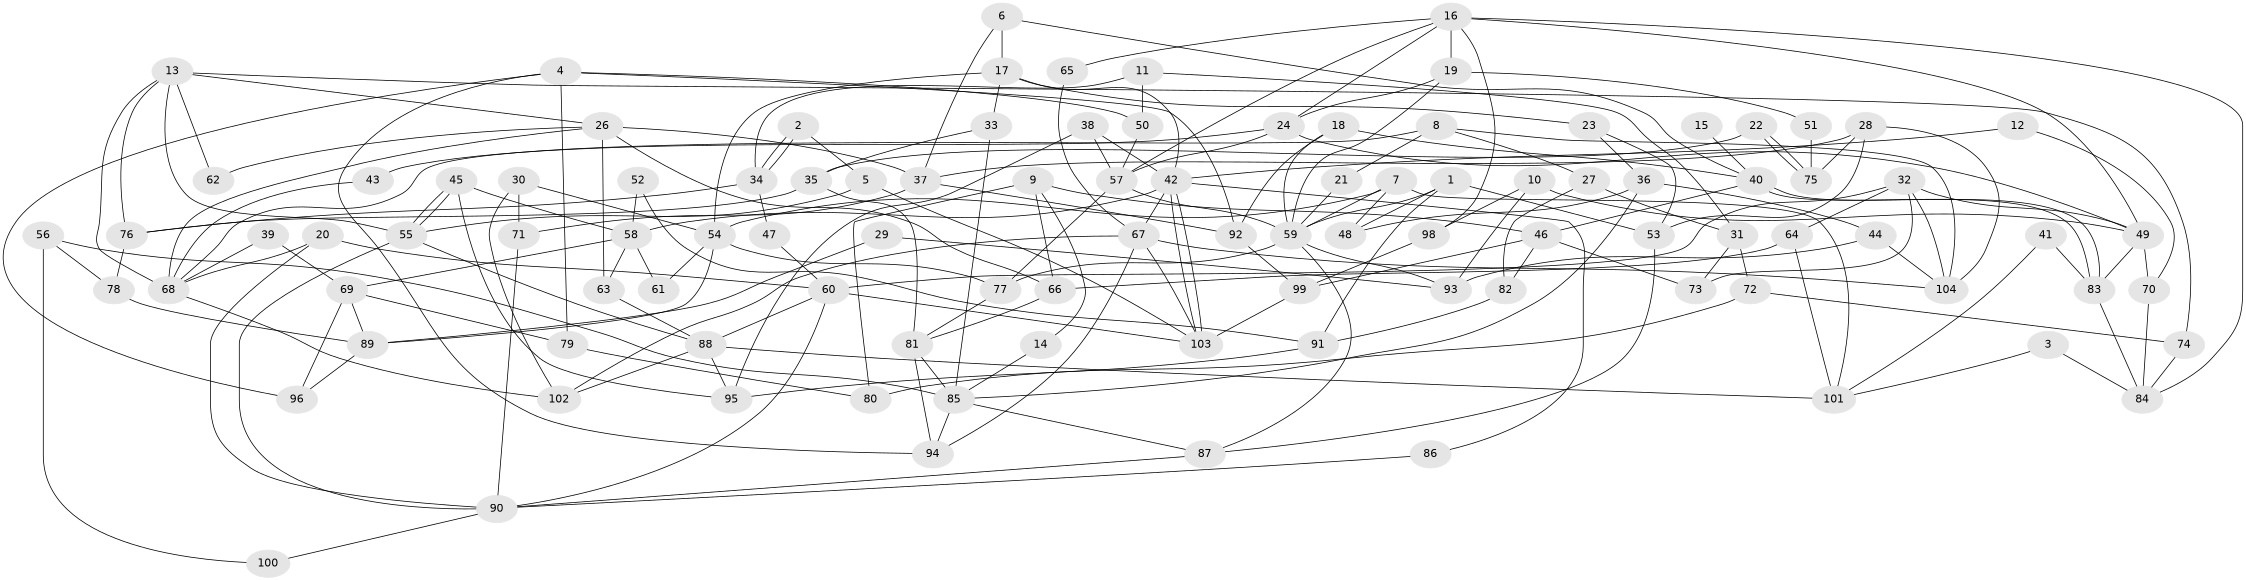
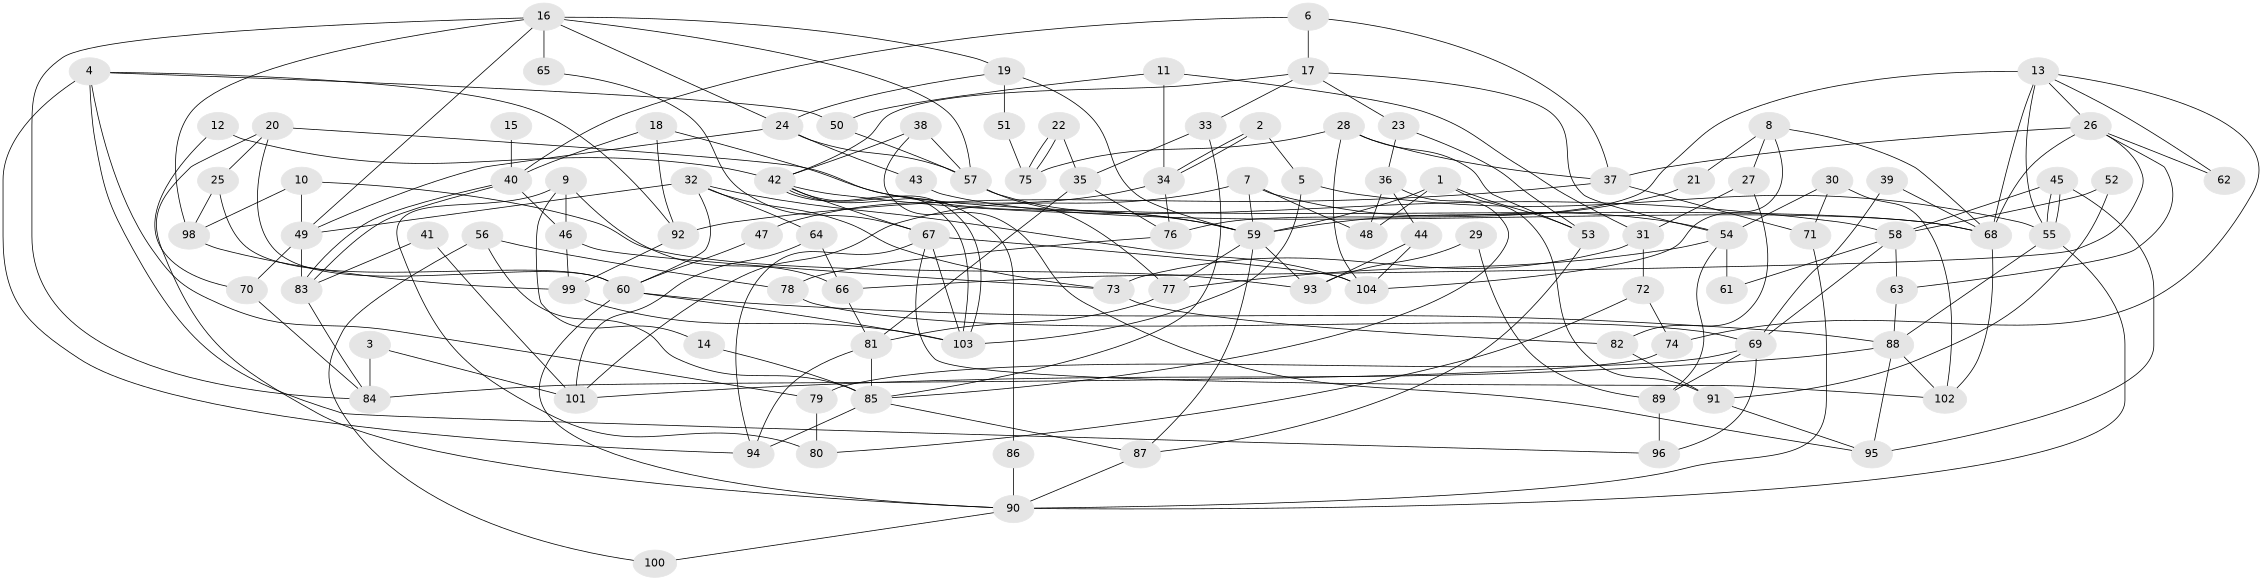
node "25": added
edge "46" -- "82": now "73" -- "82"
edge "78" -- "89": now "78" -- "69"
